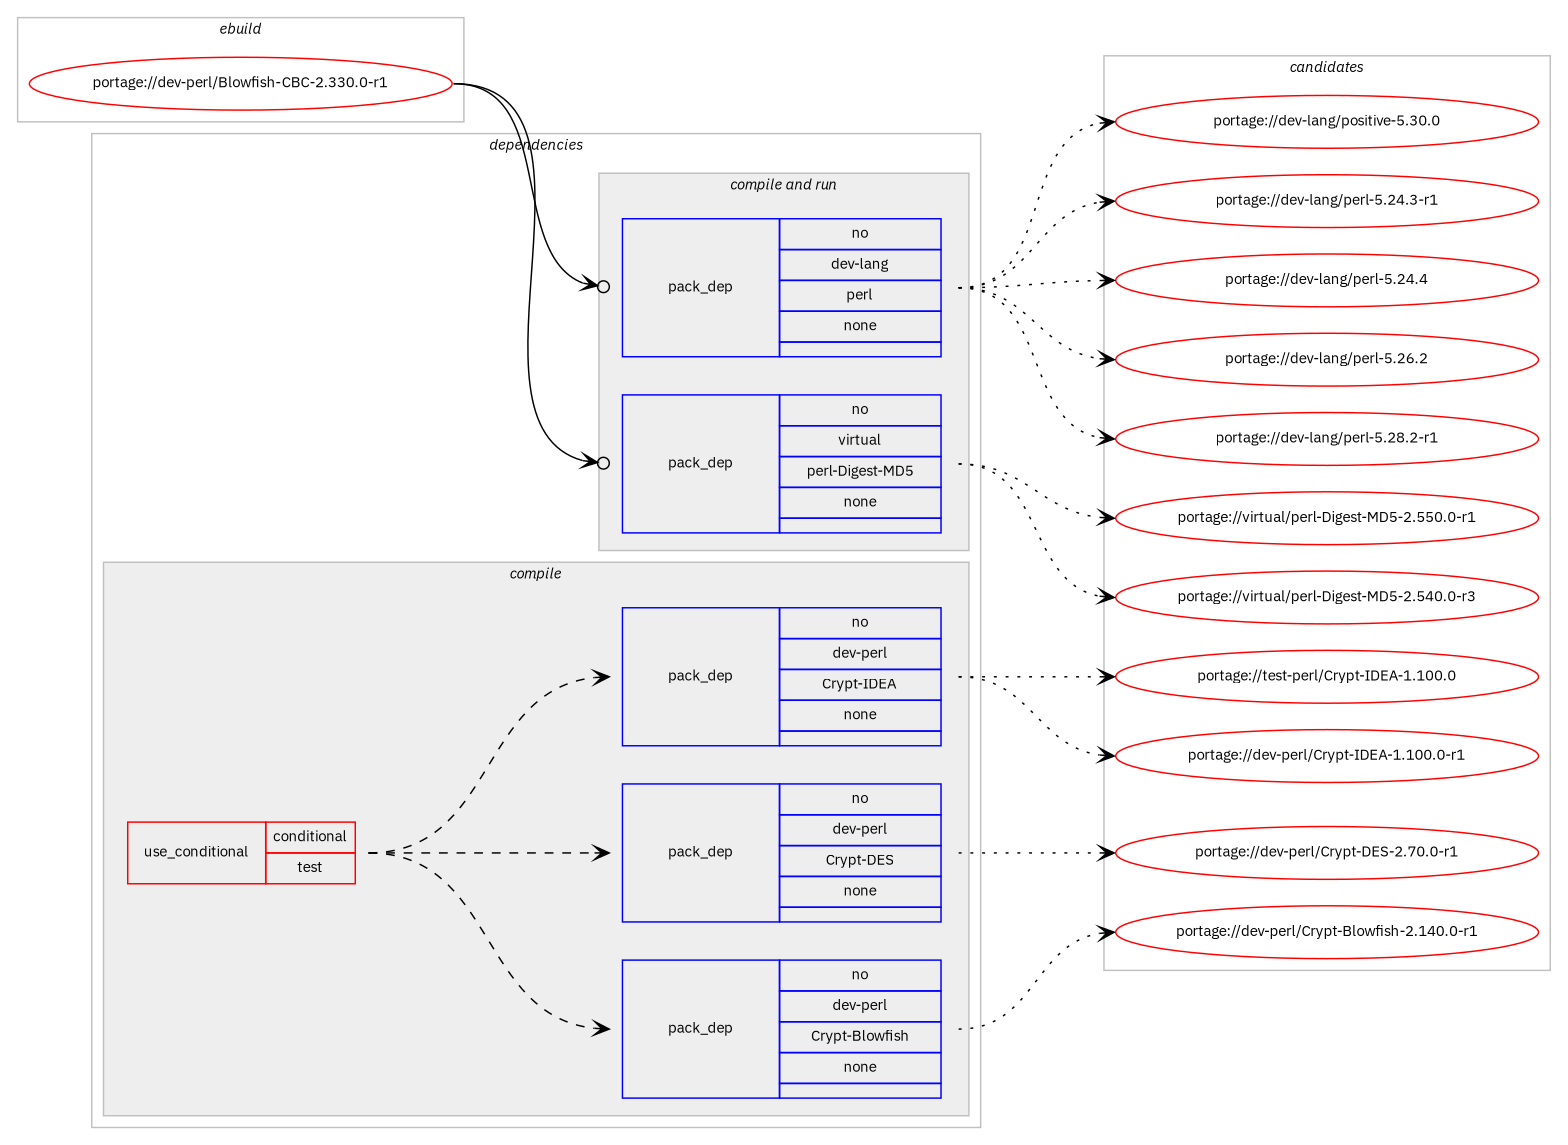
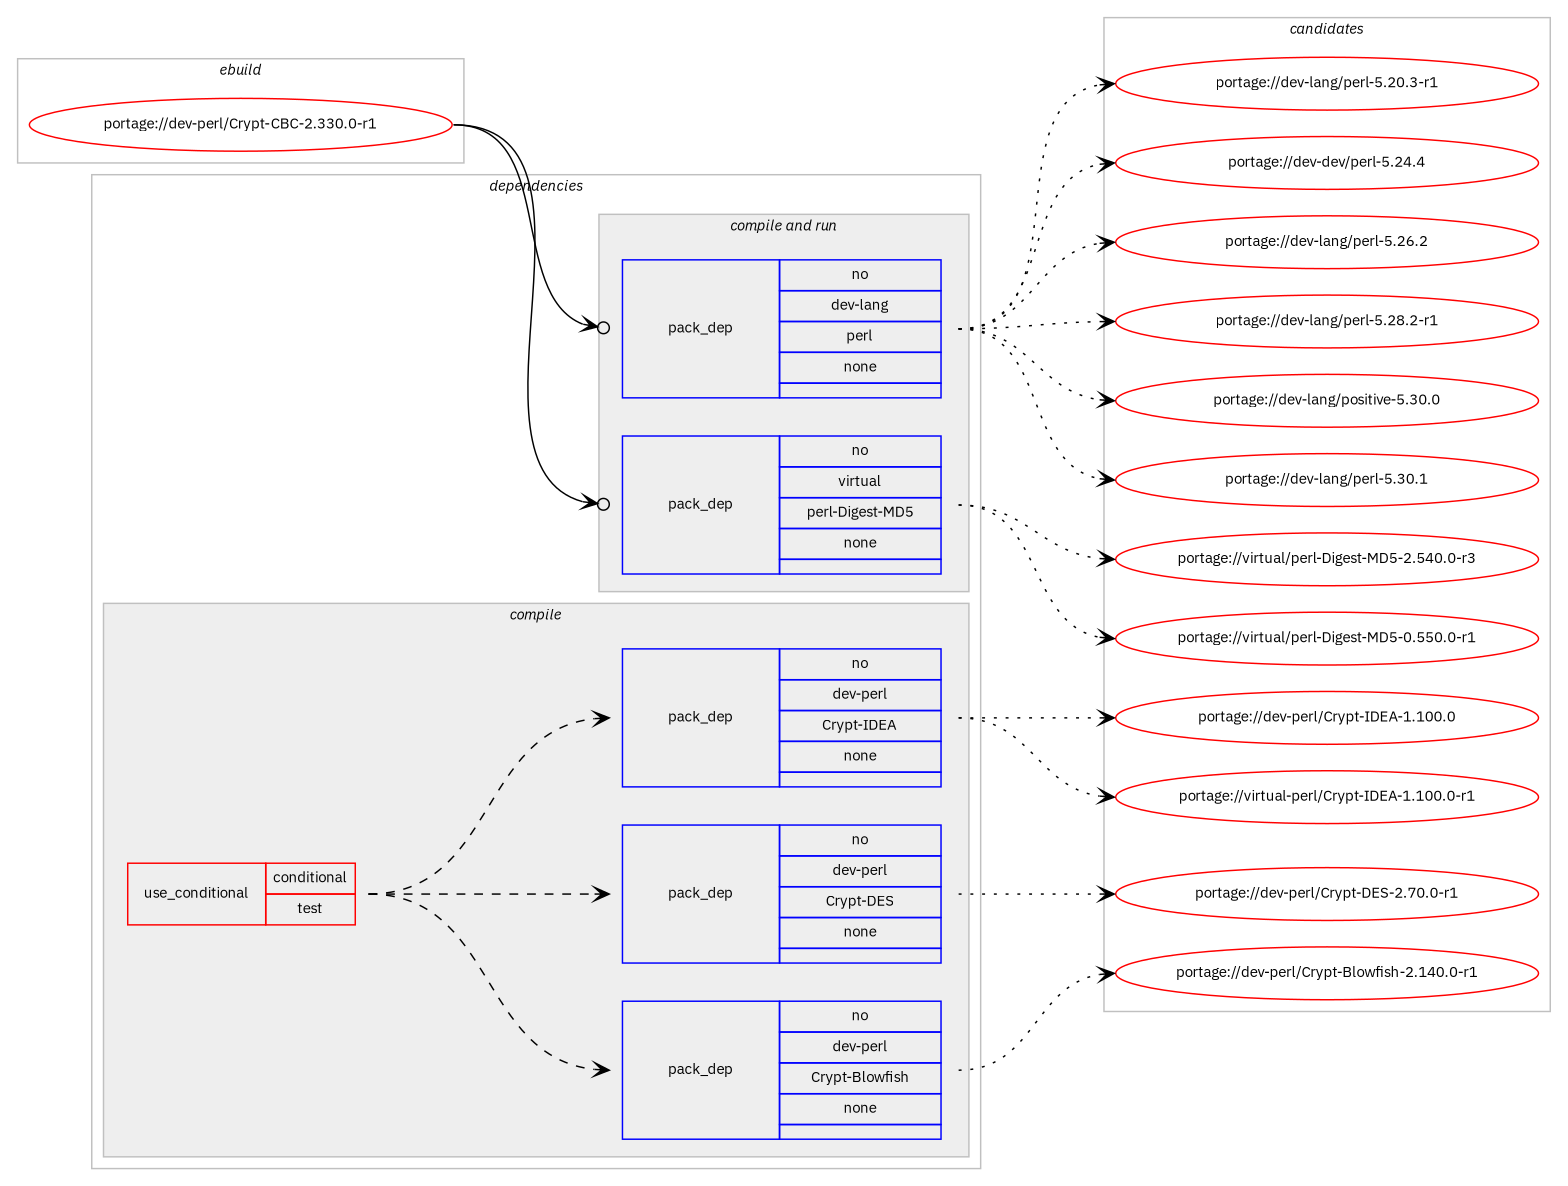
node "portage://dev-perl/Blowfish-CBC-2.330.0-r1": label "portage://dev-perl/Blowfish-CBC-2.330.0-r1" -> "portage://dev-perl/Crypt-CBC-2.330.0-r1"
node "portage://dev-lang/perl-5.24.3-r1": label "portage://dev-lang/perl-5.24.3-r1" -> "portage://dev-lang/perl-5.20.3-r1"
node "portage://dev-lang/perl-5.24.4": label "portage://dev-lang/perl-5.24.4" -> "portage://dev-dev/perl-5.24.4"
node "portage://dev-lang/perl-5.30.1": added
node "portage://virtual/perl-Digest-MD5-2.550.0-r1": label "portage://virtual/perl-Digest-MD5-2.550.0-r1" -> "portage://virtual/perl-Digest-MD5-0.550.0-r1"
node "portage://test-perl/Crypt-IDEA-1.100.0": label "portage://test-perl/Crypt-IDEA-1.100.0" -> "portage://dev-perl/Crypt-IDEA-1.100.0"
node "portage://dev-perl/Crypt-IDEA-1.100.0-r1": label "portage://dev-perl/Crypt-IDEA-1.100.0-r1" -> "portage://virtual-perl/Crypt-IDEA-1.100.0-r1"
